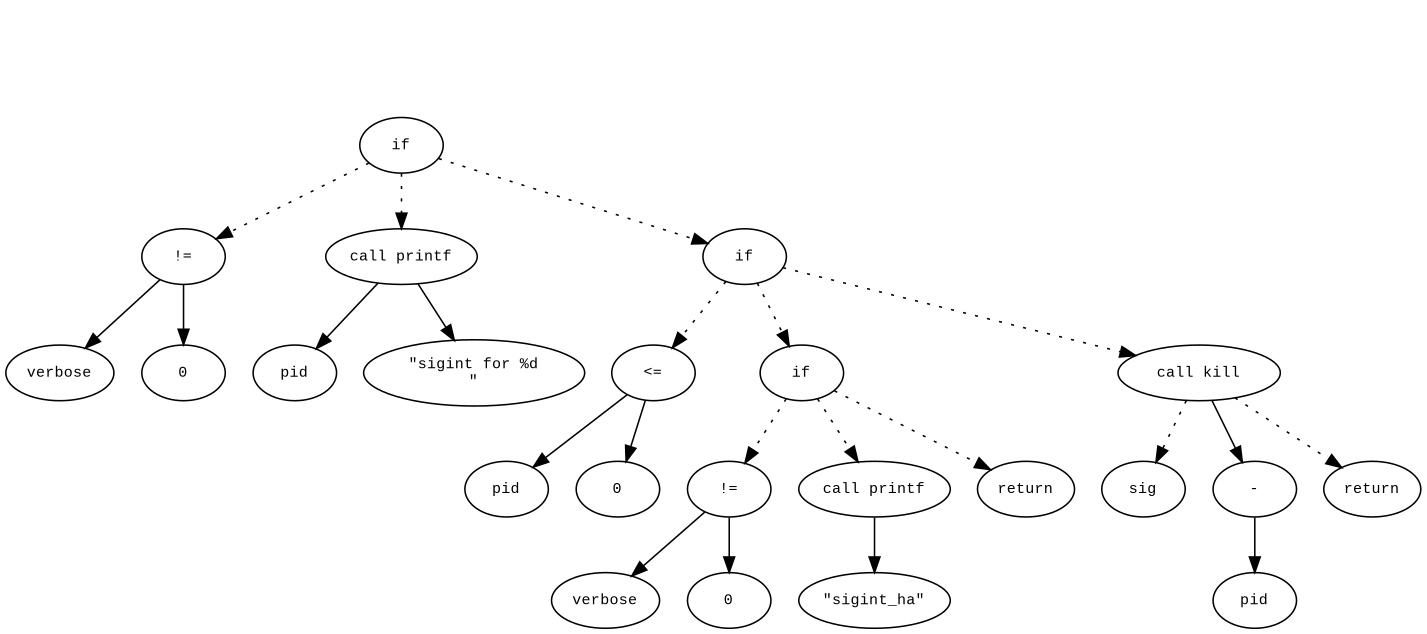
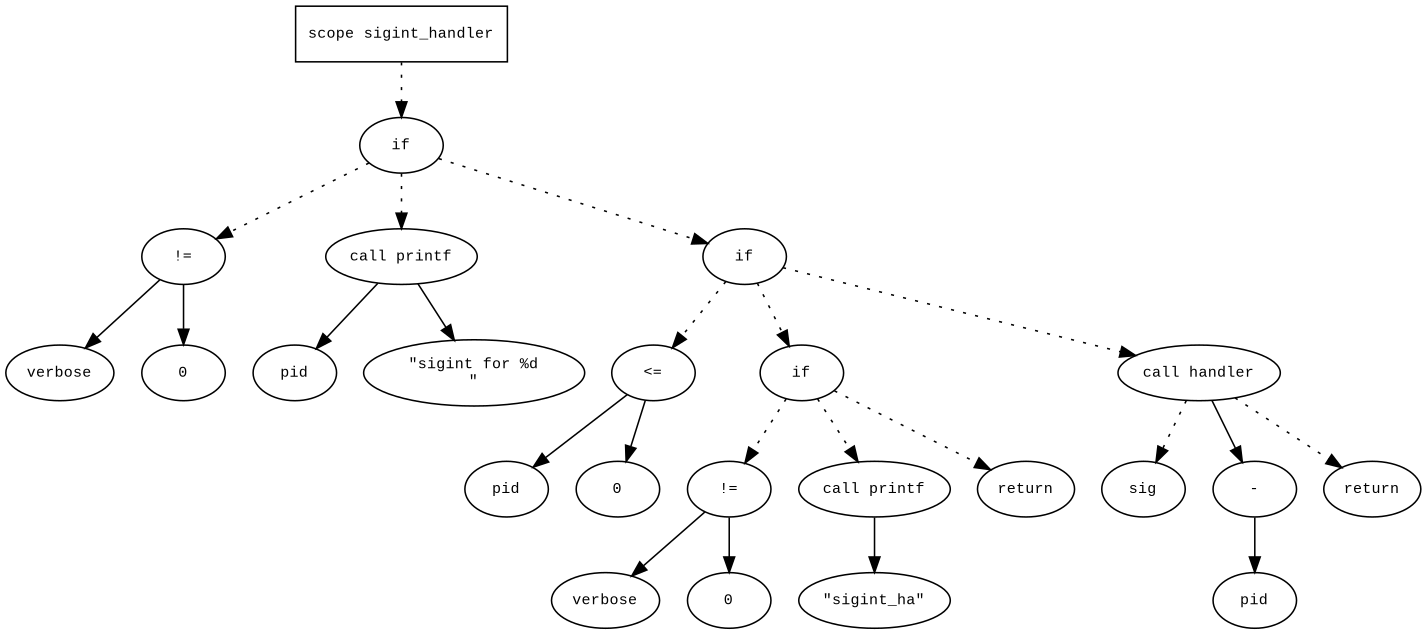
node "scope sigint_handler": added
node "call kill": label "call kill" -> "call handler"
